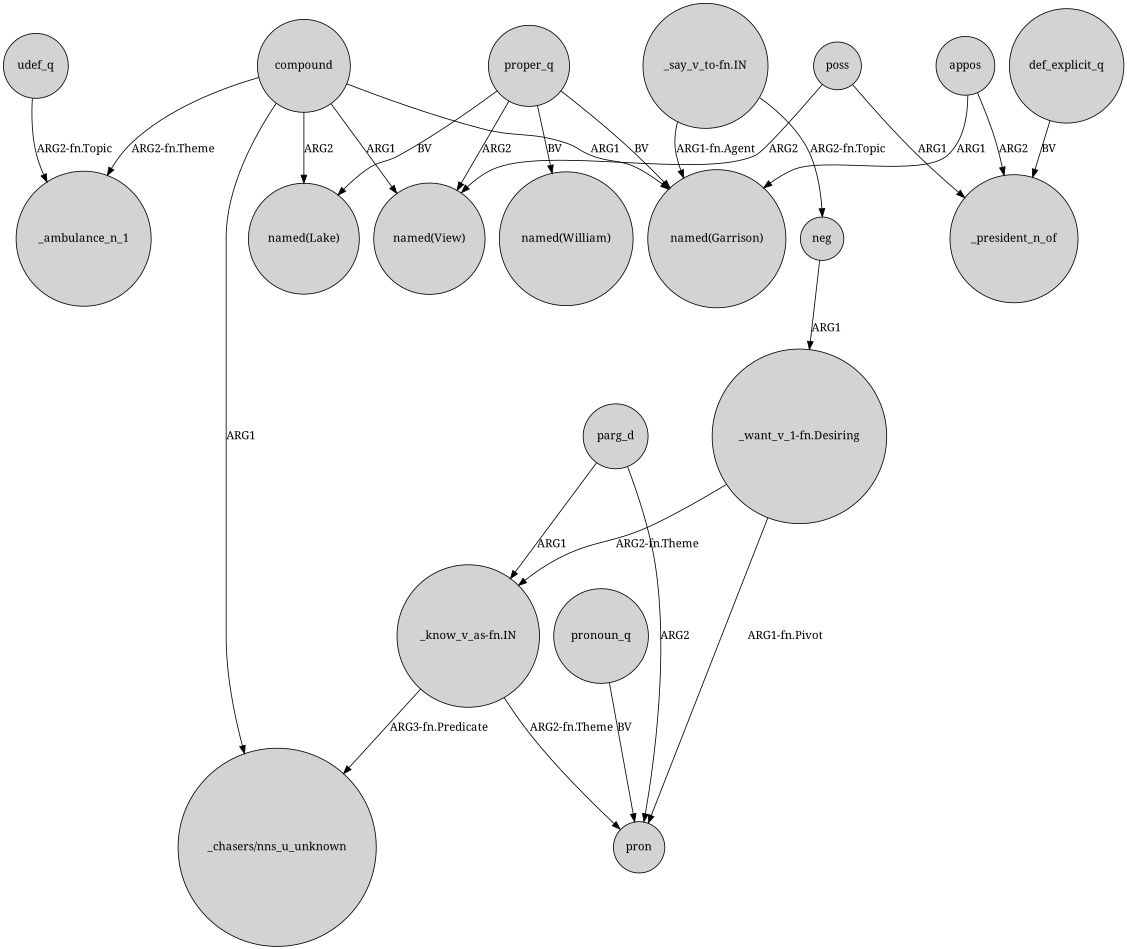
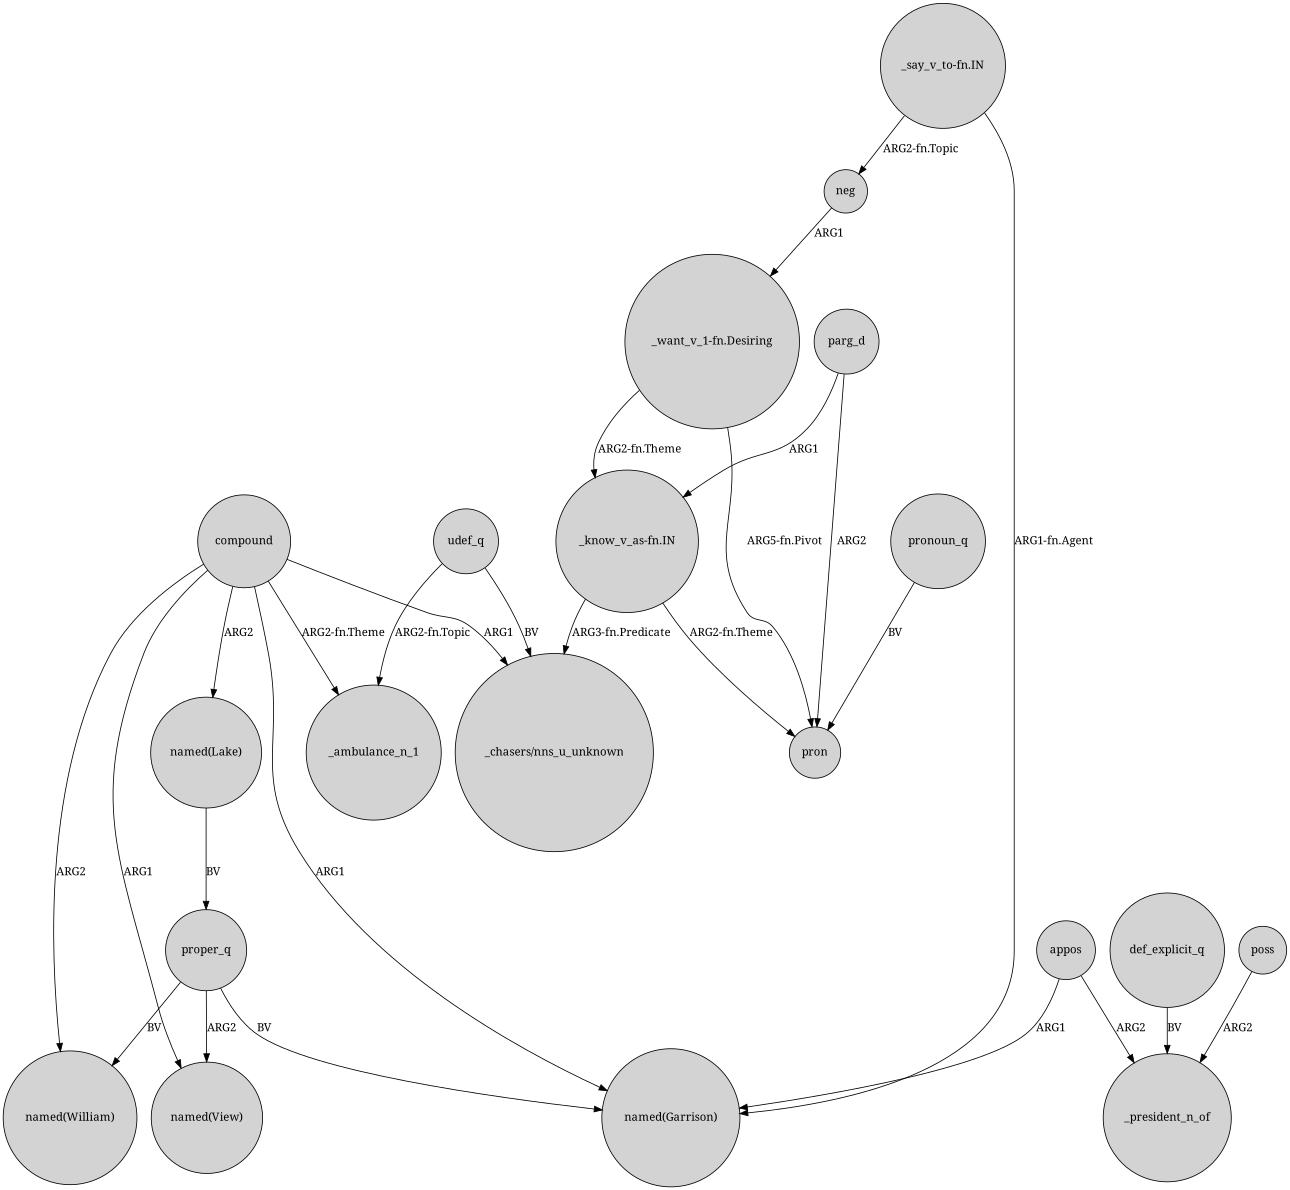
edge "proper_q" -> "named(Lake)": reversed
edge "poss" -> "_president_n_of": label "ARG1" -> "ARG2"
edge "poss" -> "named(View)": removed, label "ARG2"
edge "udef_q" -> "_chasers/nns_u_unknown": added, label "BV"
edge "_want_v_1-fn.Desiring" -> "pron": label "ARG1-fn.Pivot" -> "ARG5-fn.Pivot"
edge "compound" -> "named(William)": added, label "ARG2"
